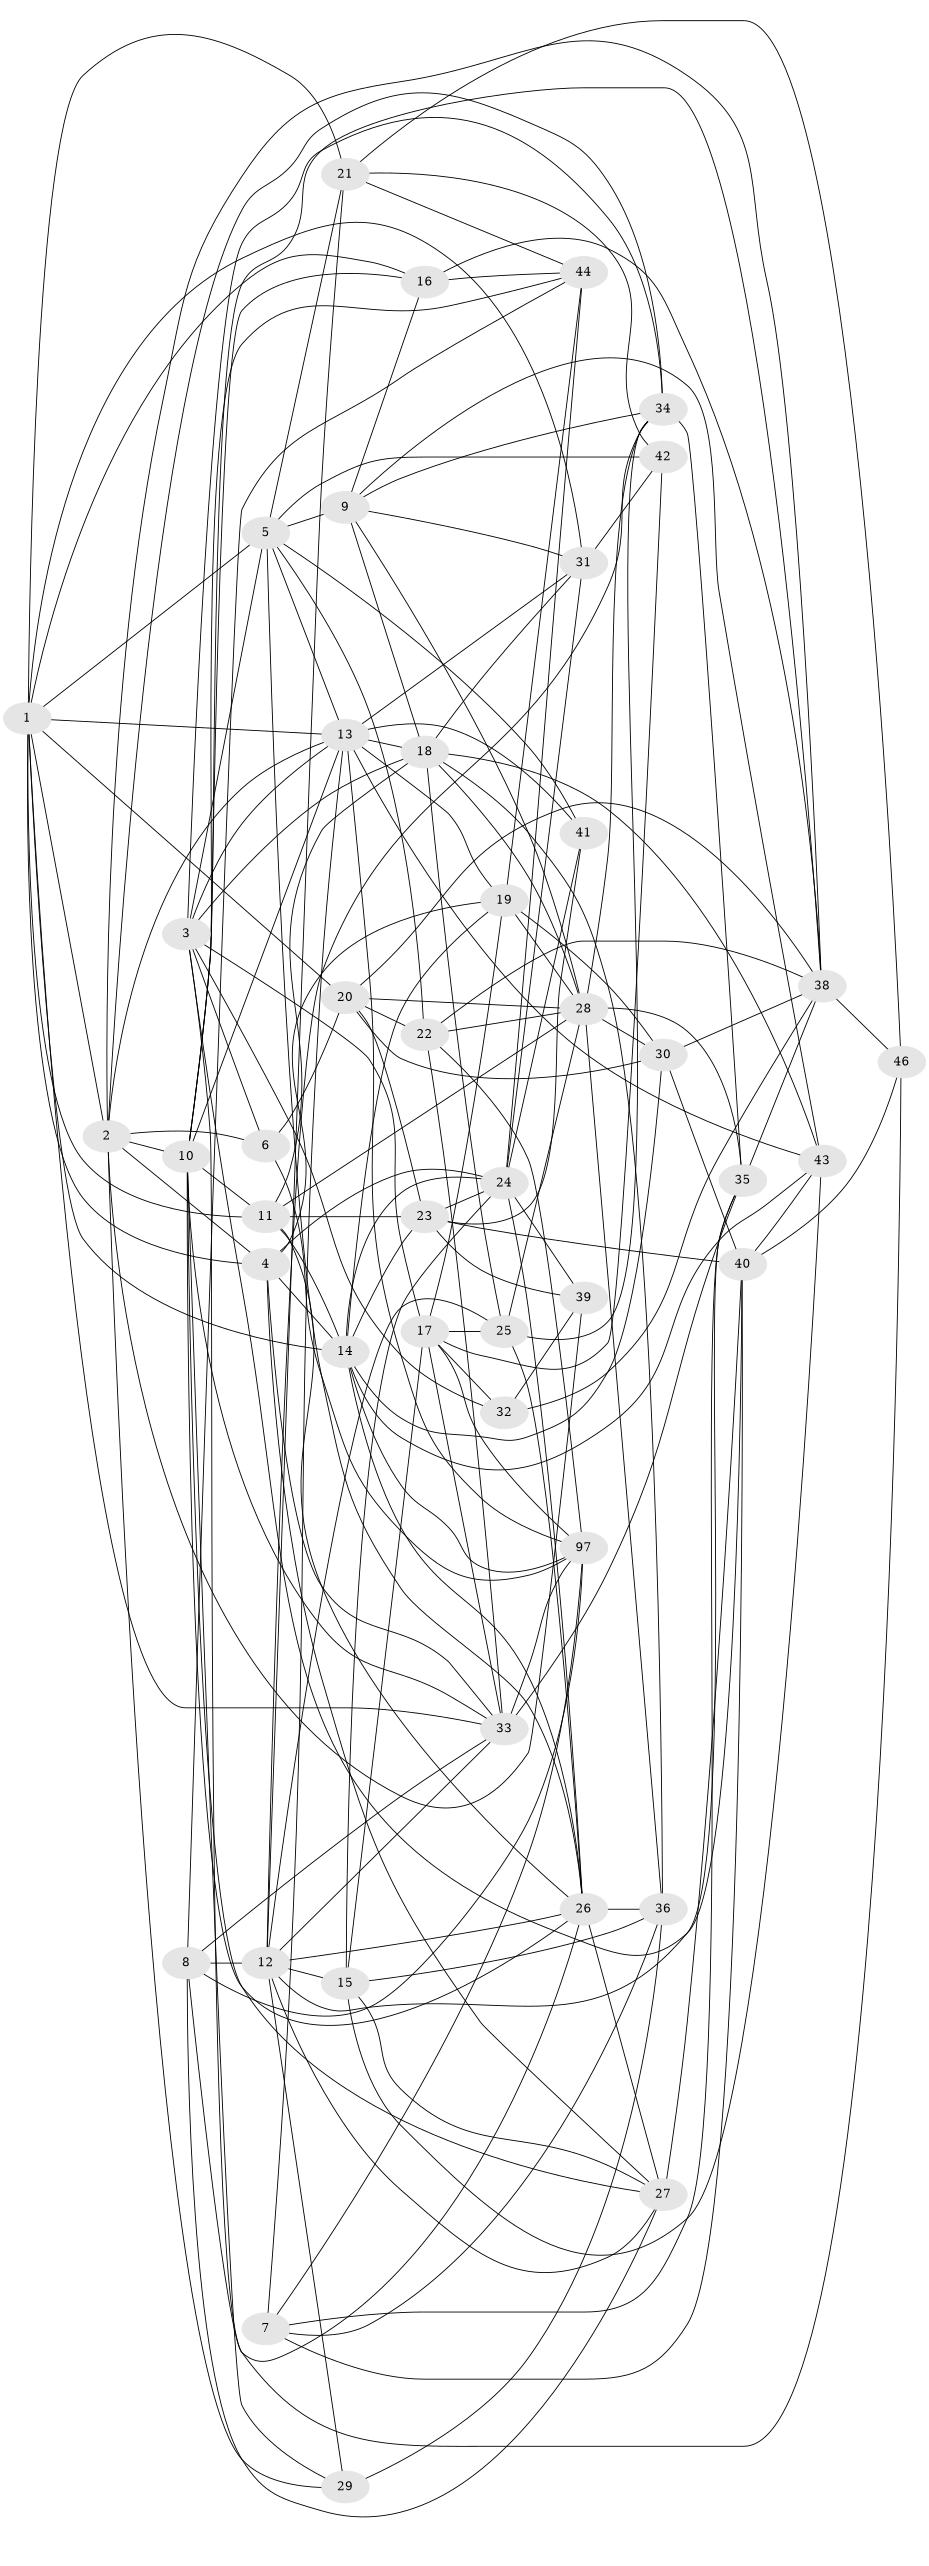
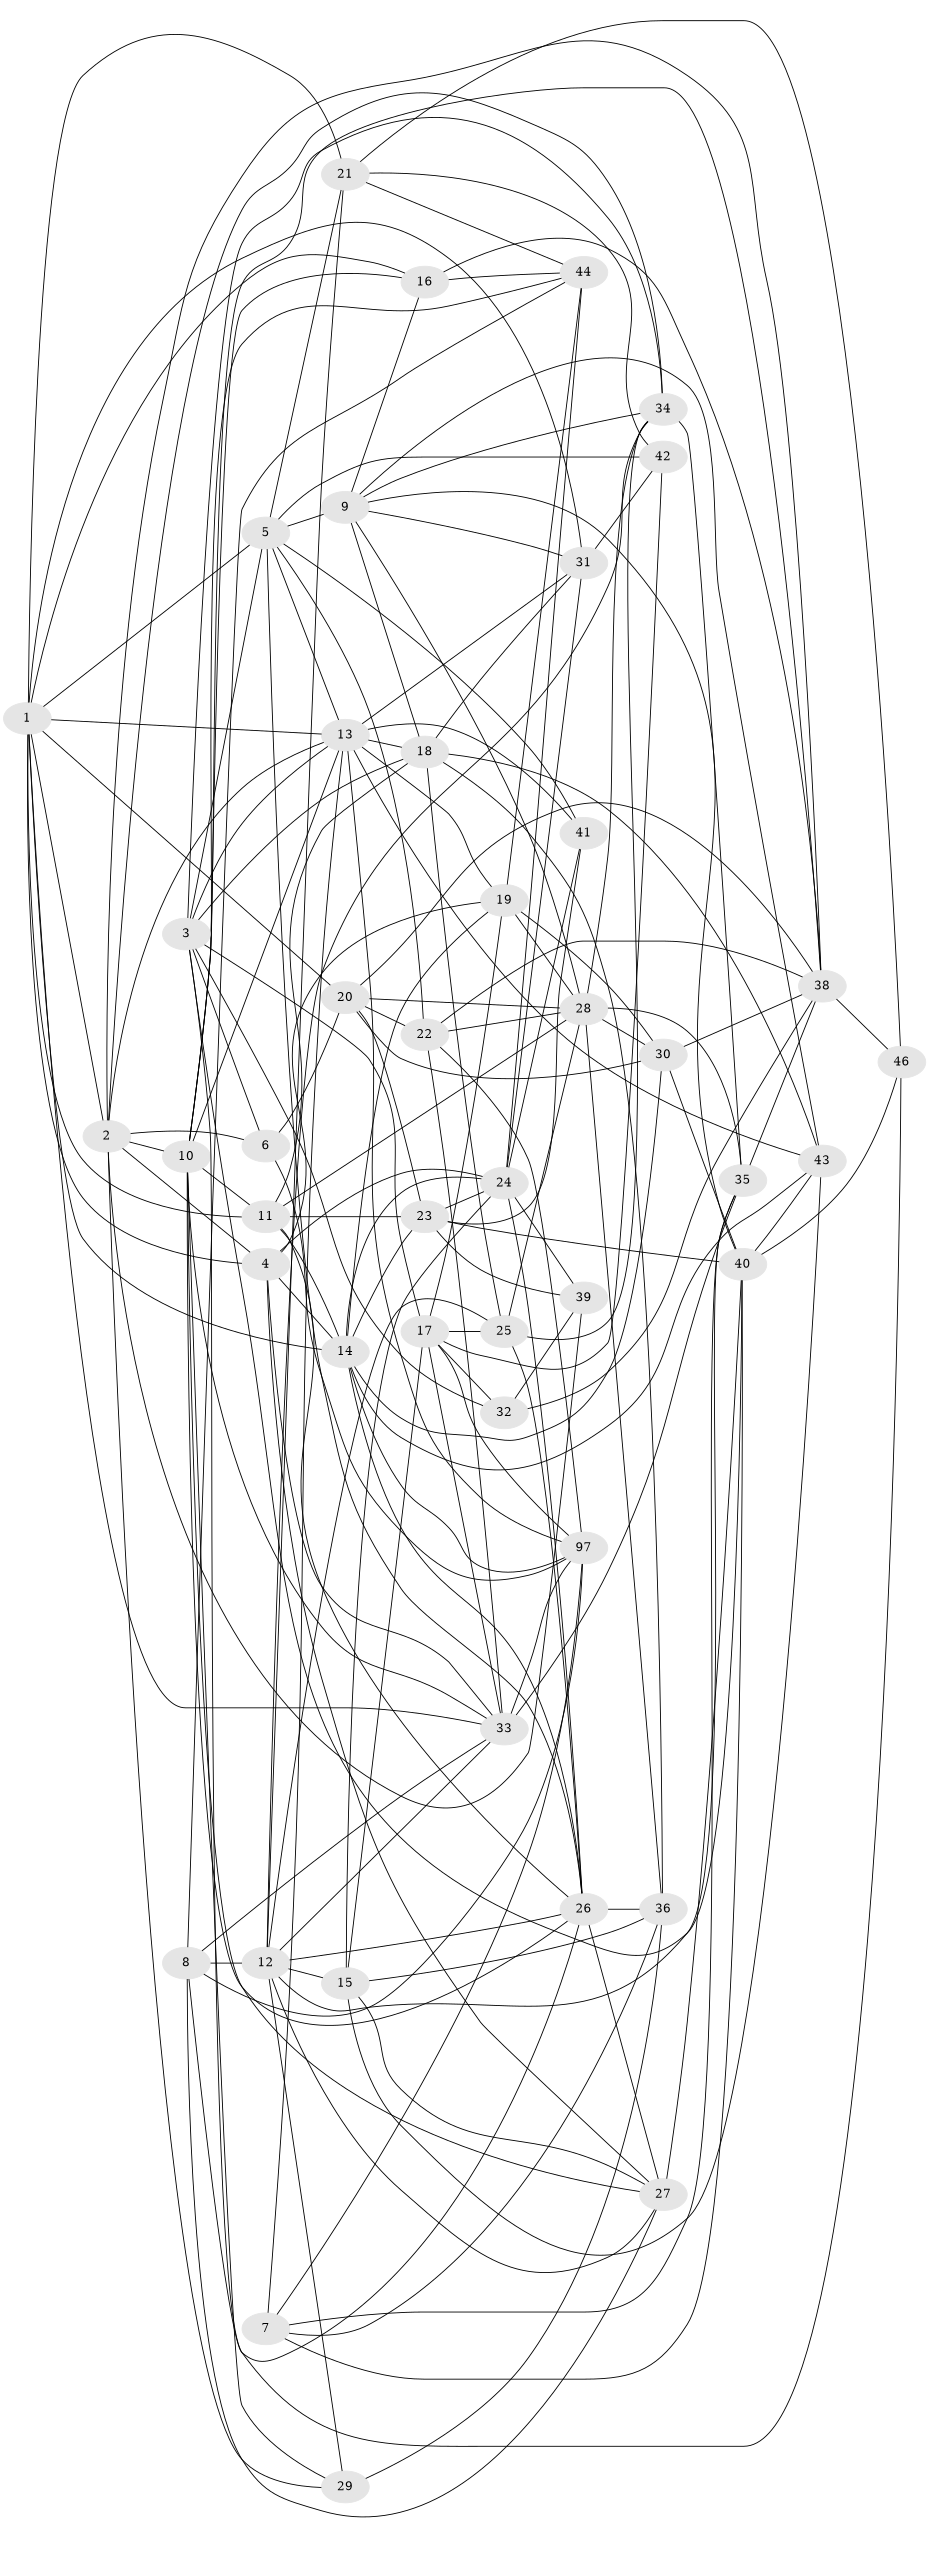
edge "9" -- "40": added
edge "18" -- "28": removed
